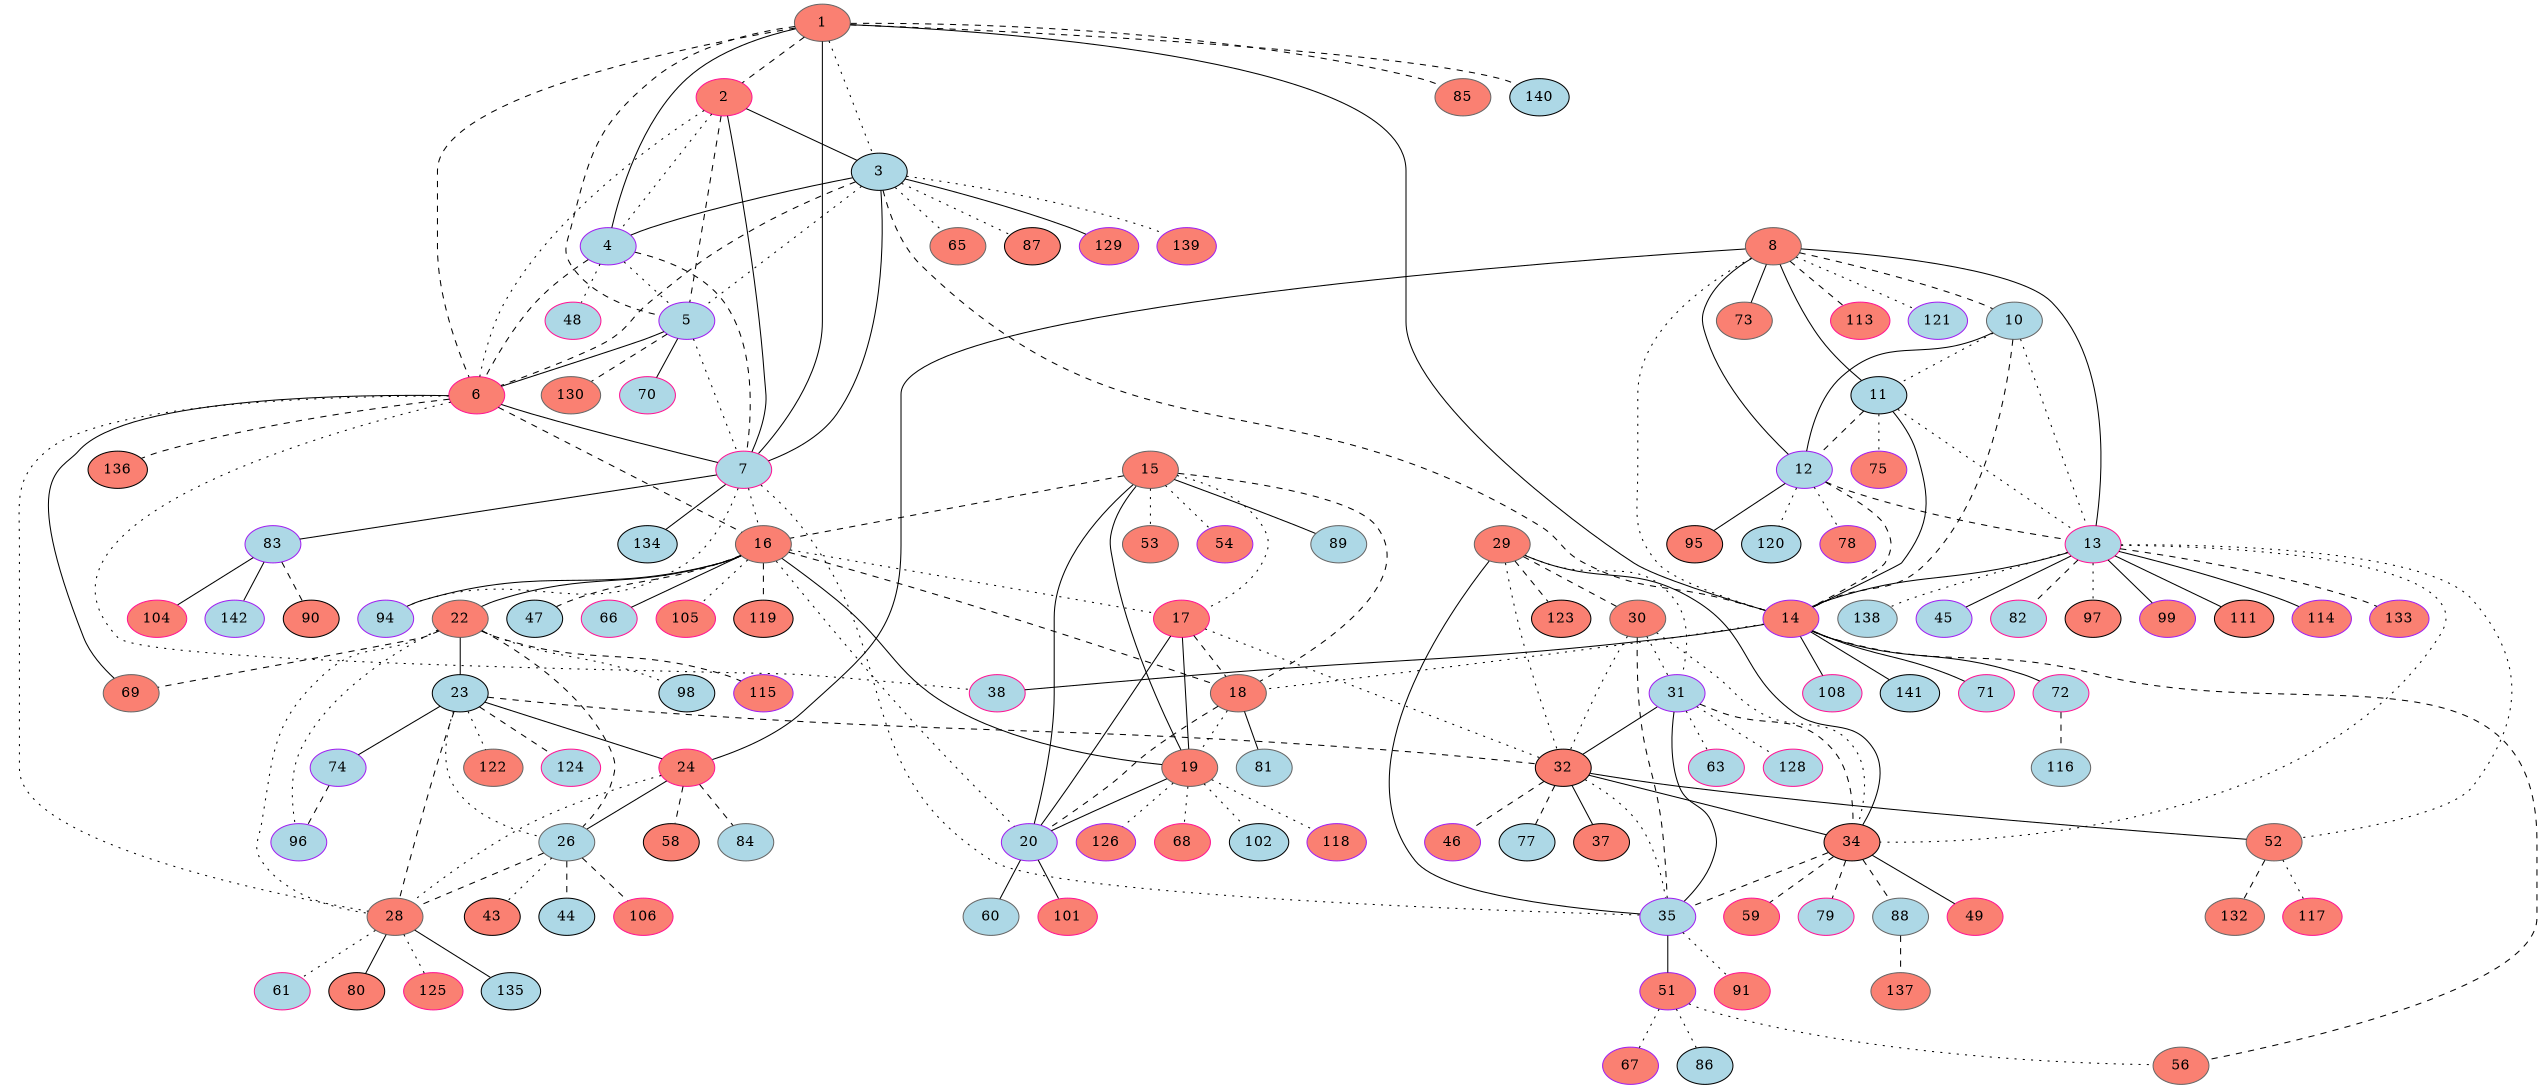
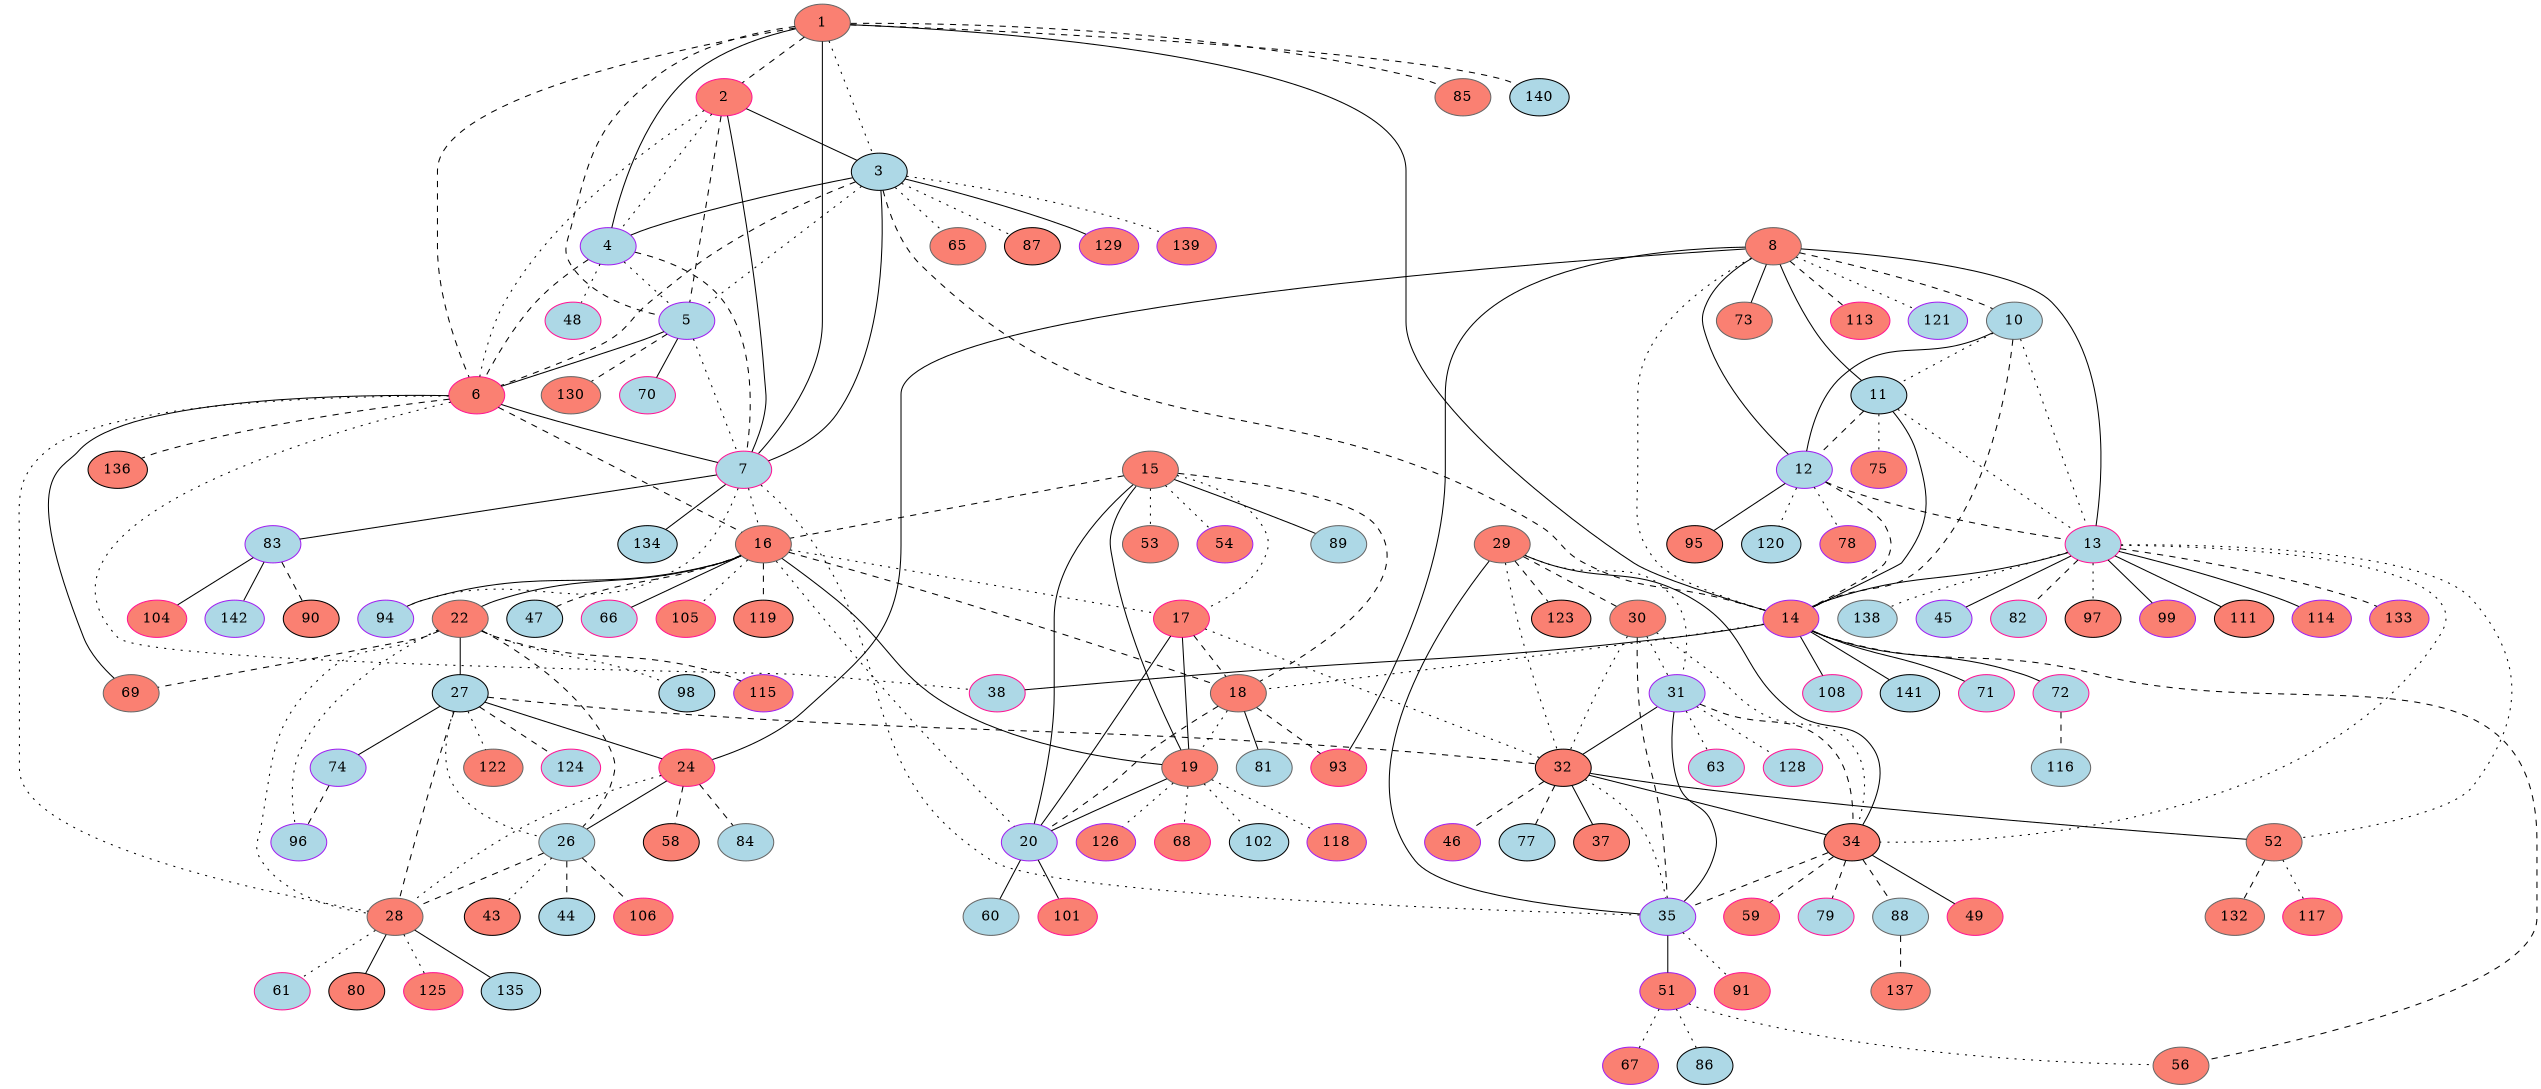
node "23": label "23" -> "27"
node "93": added
